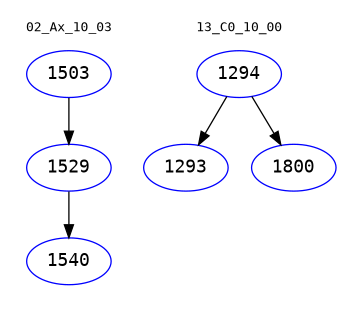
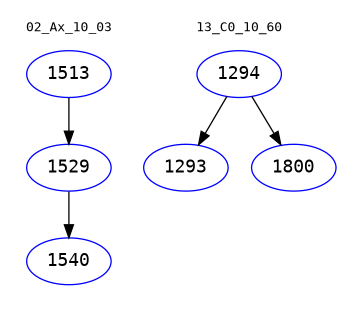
cluster "13_C0_10_00": label "13_C0_10_00" -> "13_C0_10_60"
node "1503": label "1503" -> "1513"
